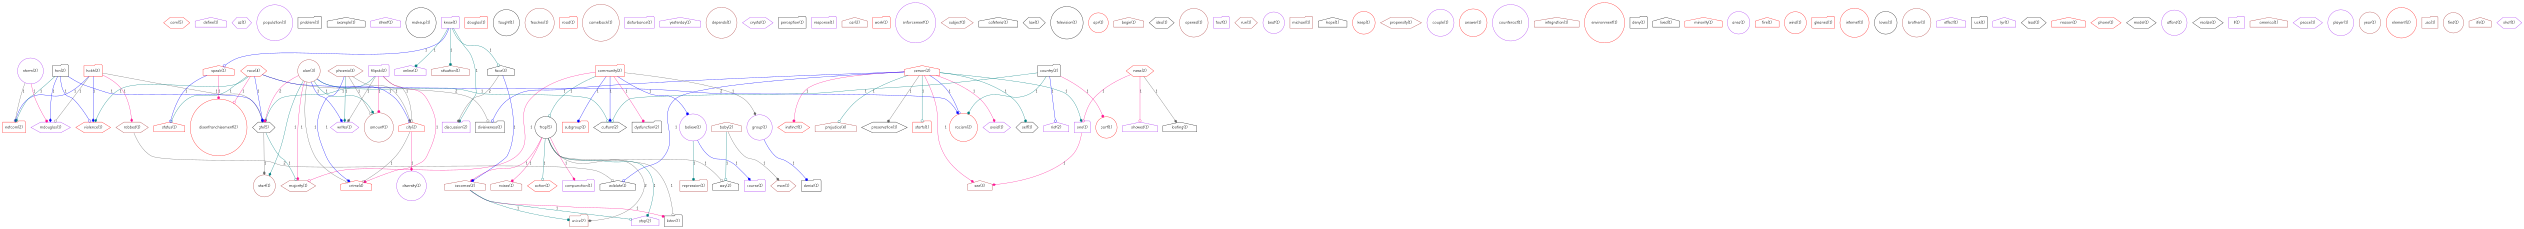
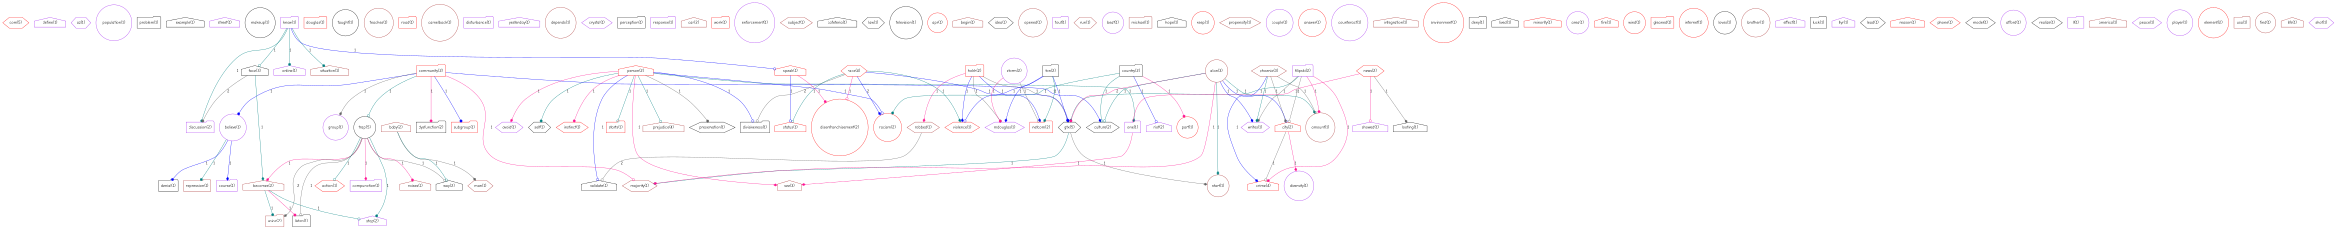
node "year(1)": removed
edge "face(3)" -> "becomes(2)": color blue -> teal
edge "alan(3)" -> "crime(4)": removed, label "1"
edge "group(1)" -> "denial(1)": now "believe(1)" -> "denial(1)"
